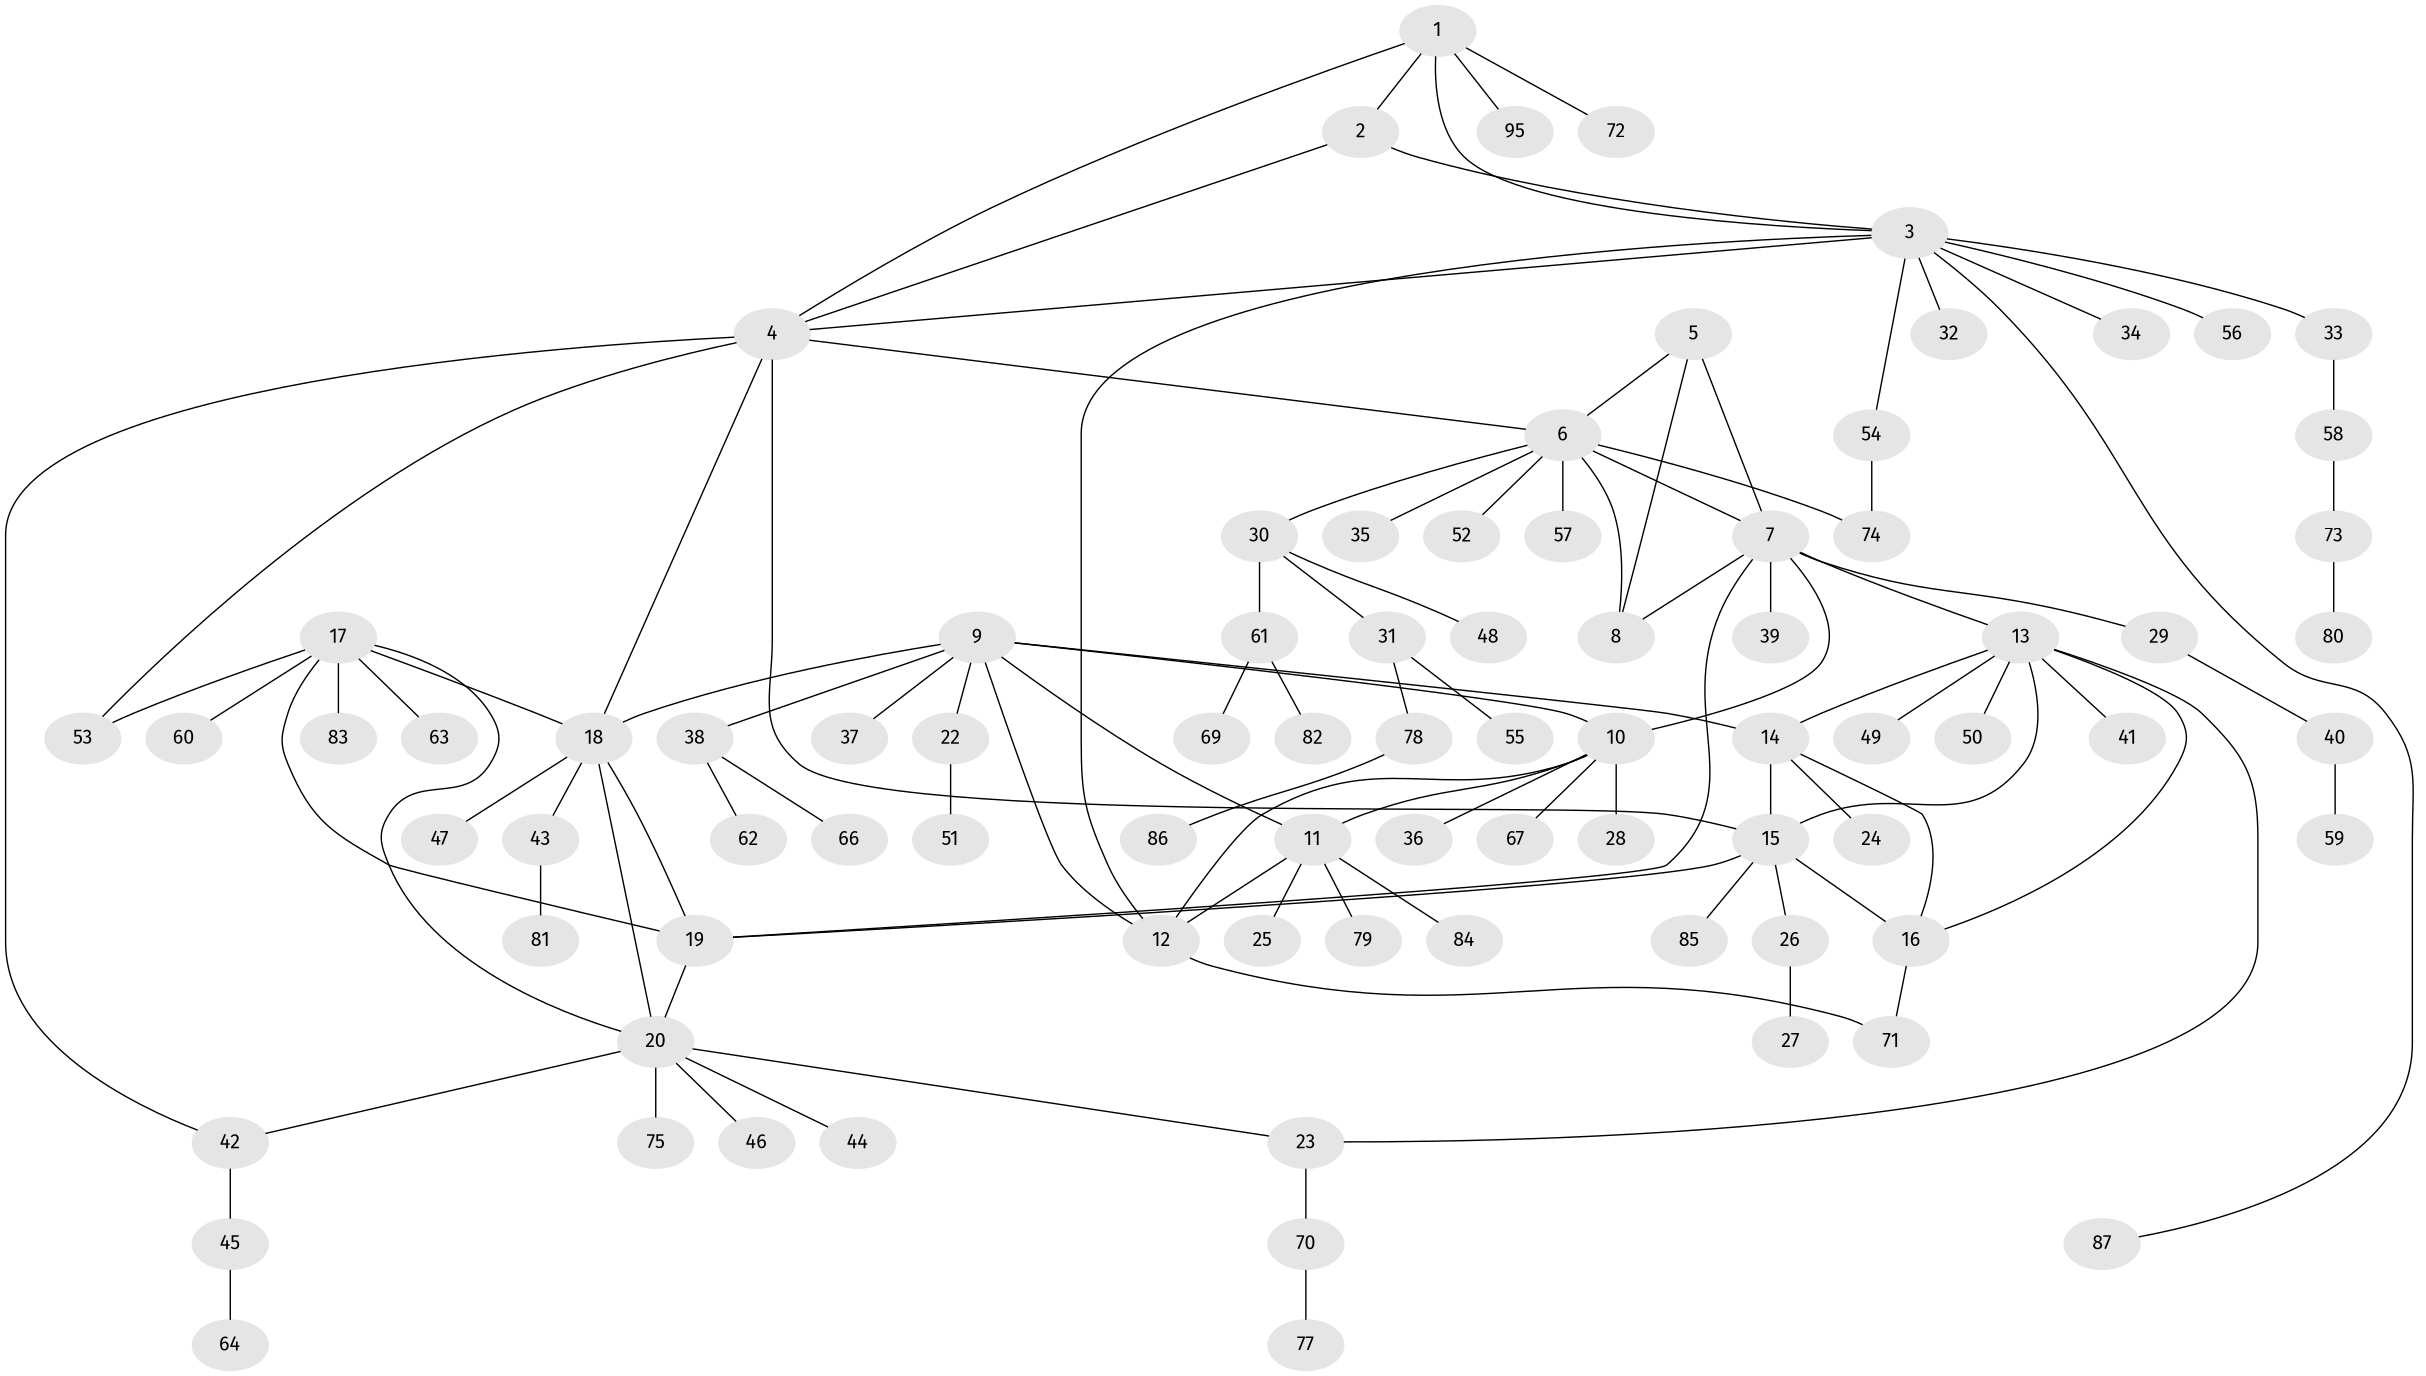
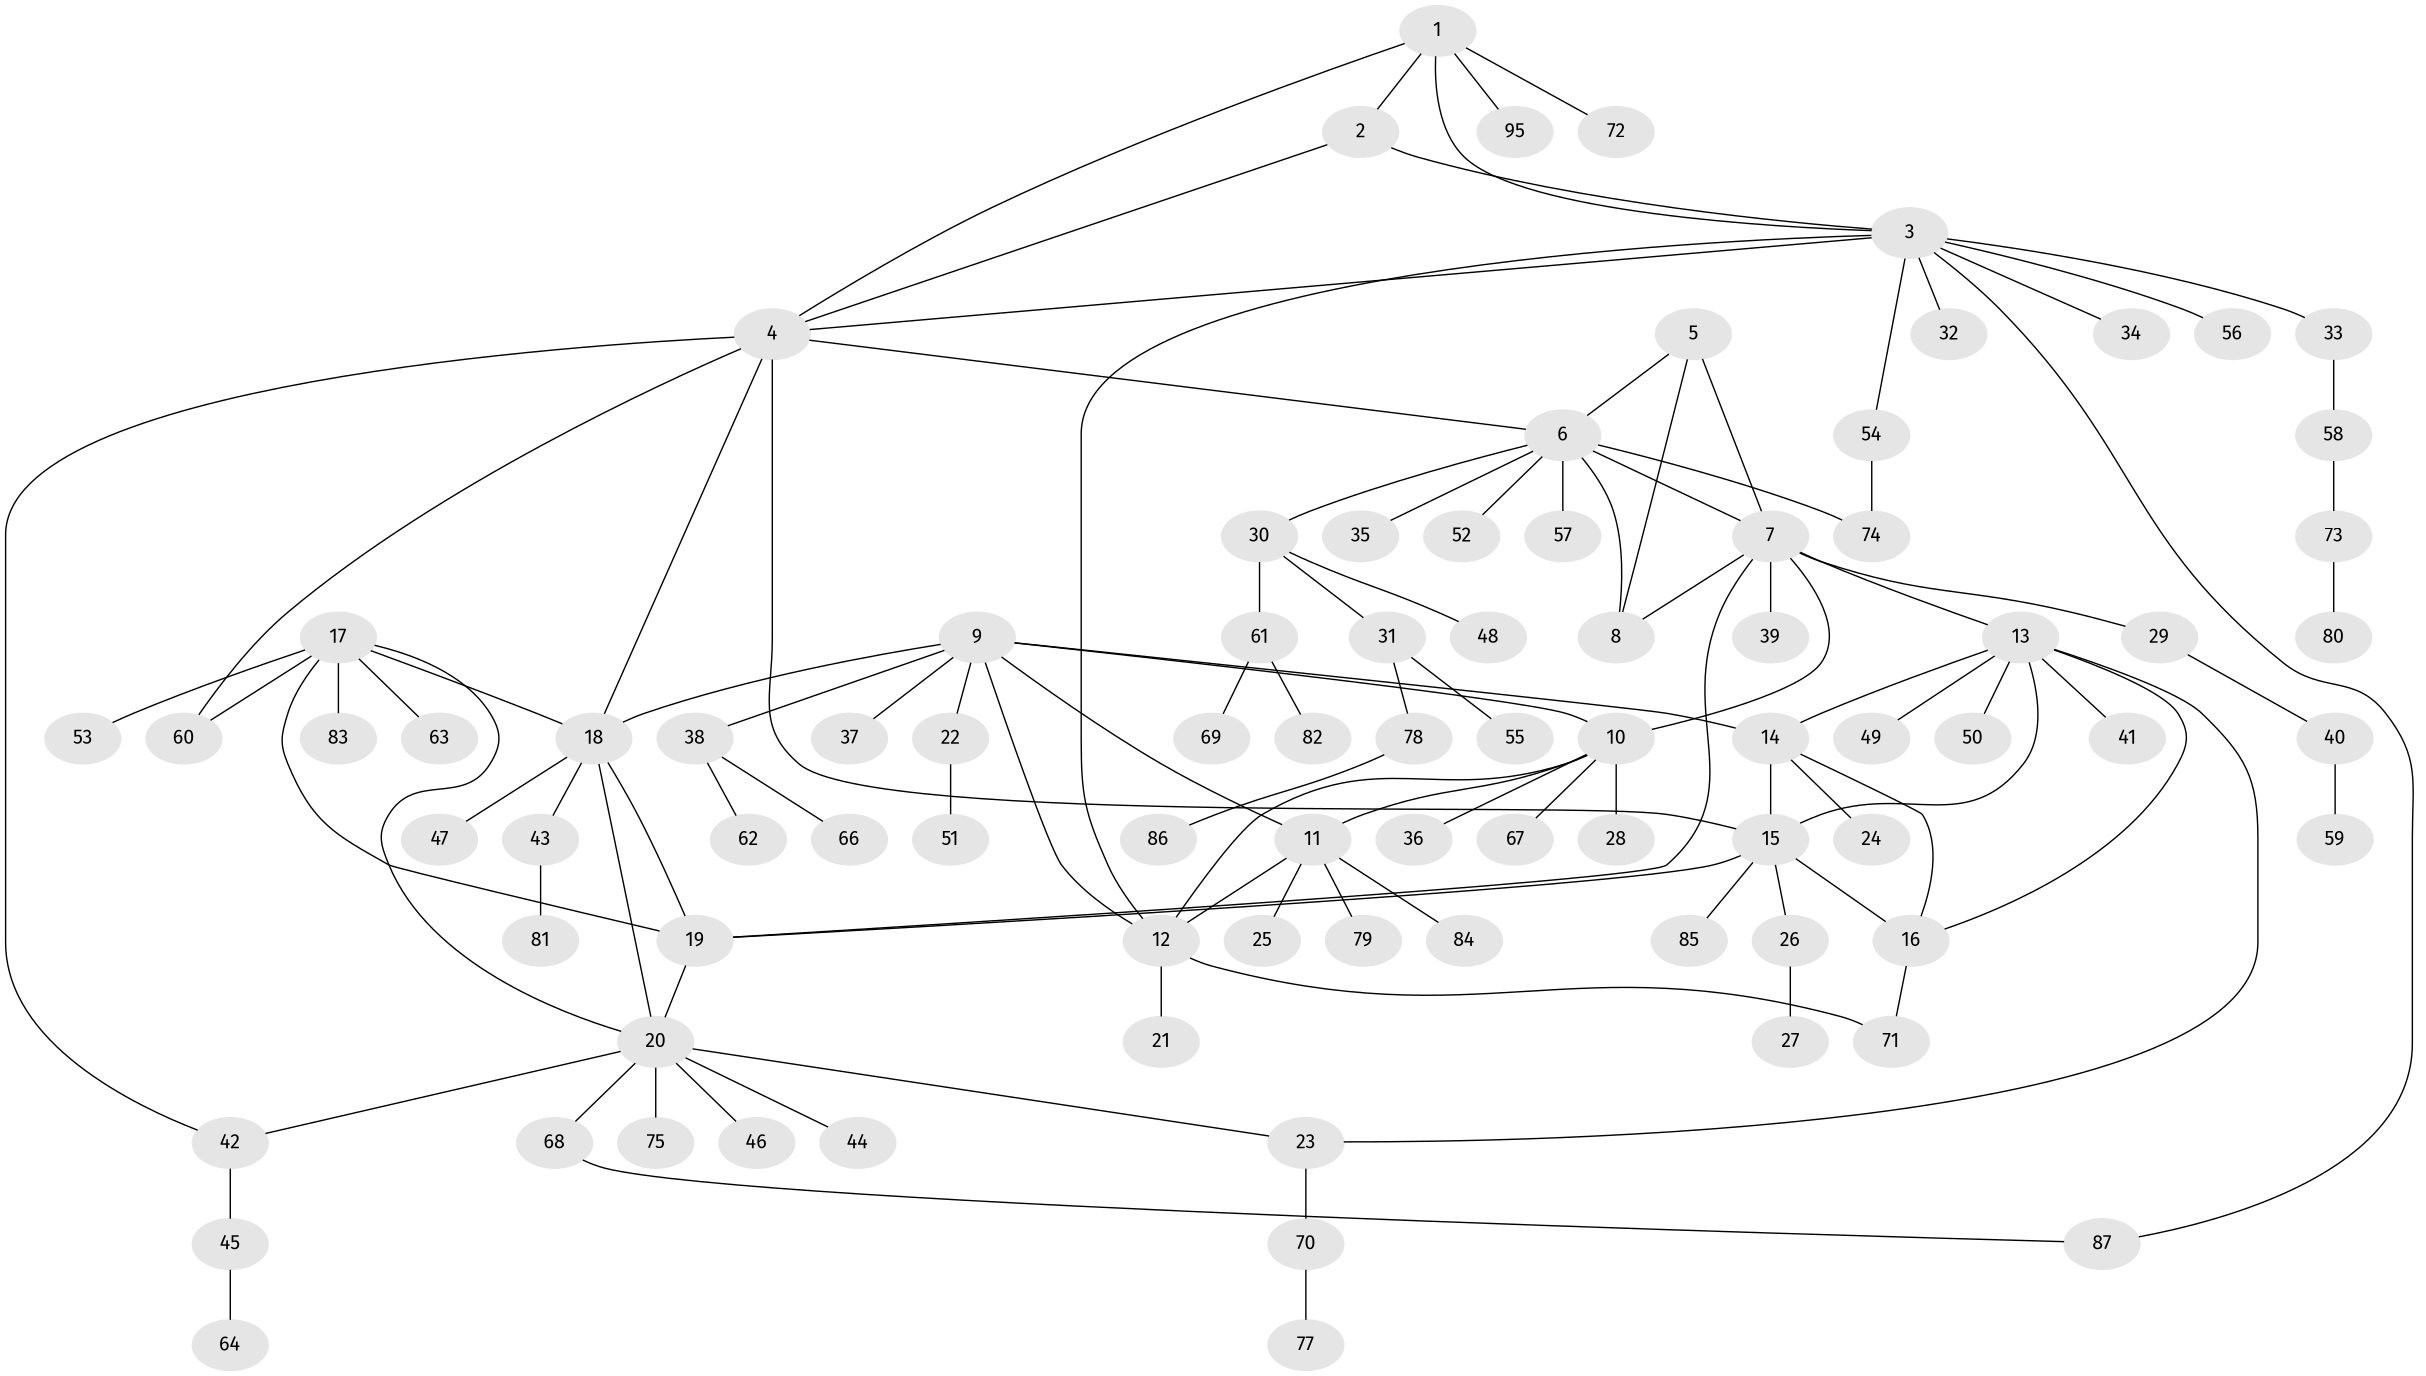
edge "4" -- "53": now "4" -- "60"
node "21": added
node "68": added
